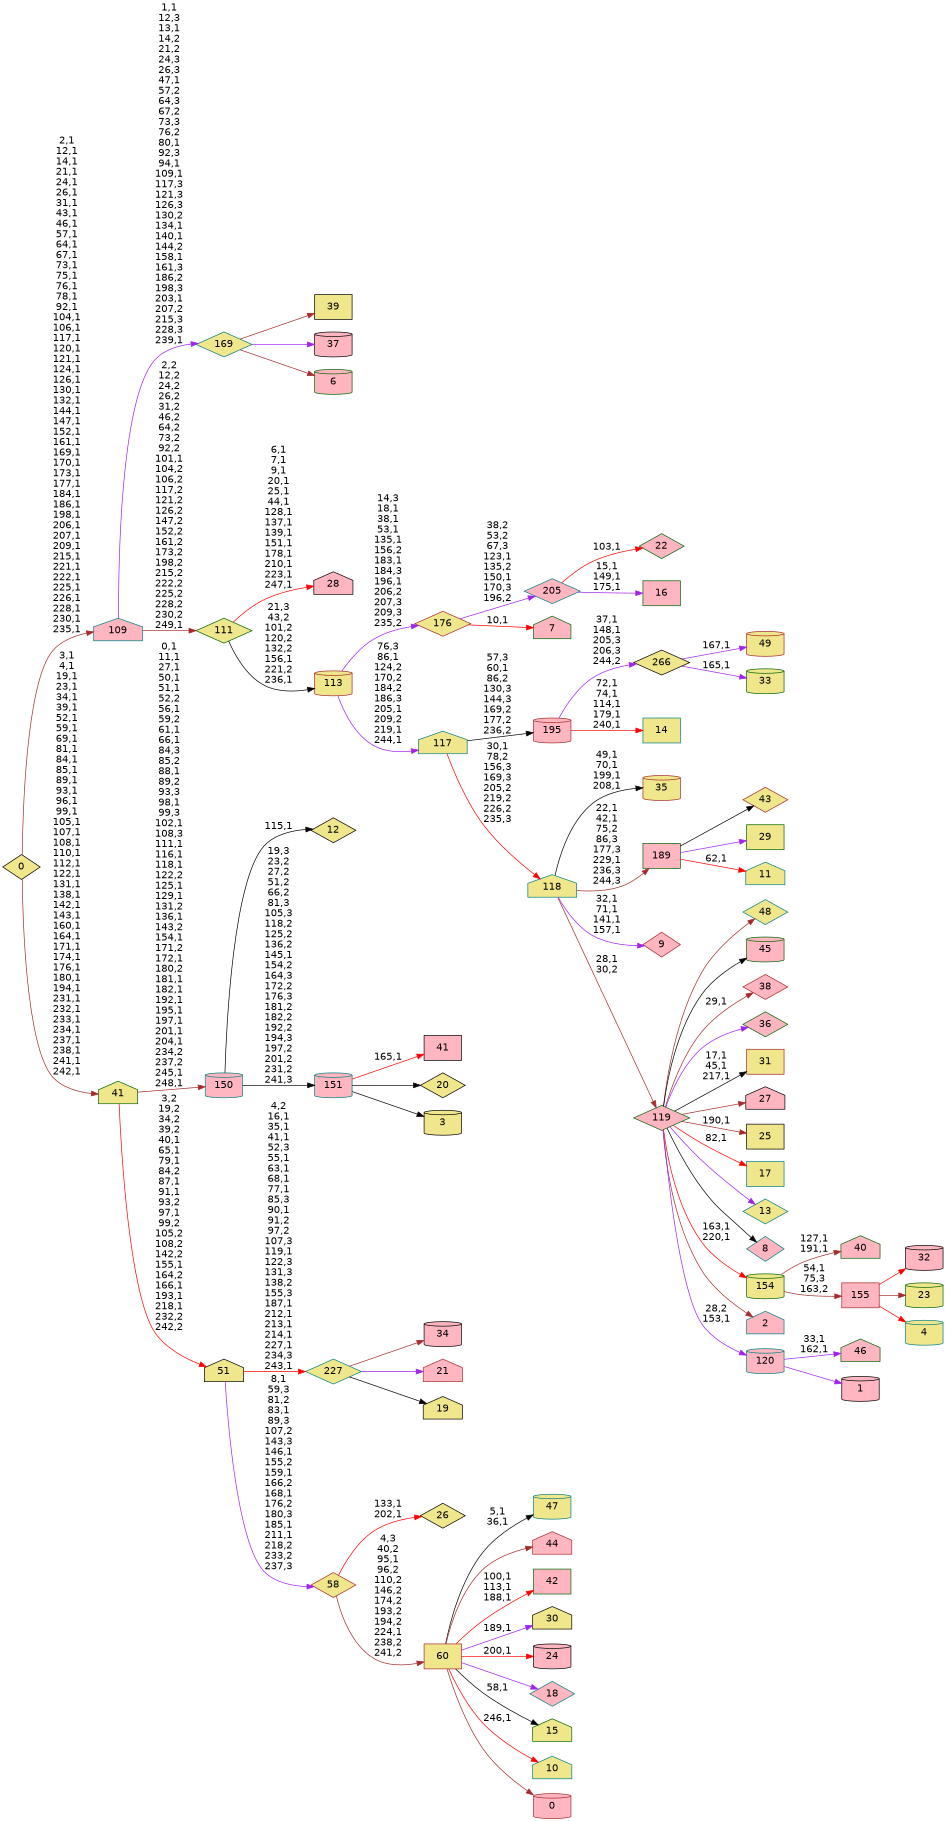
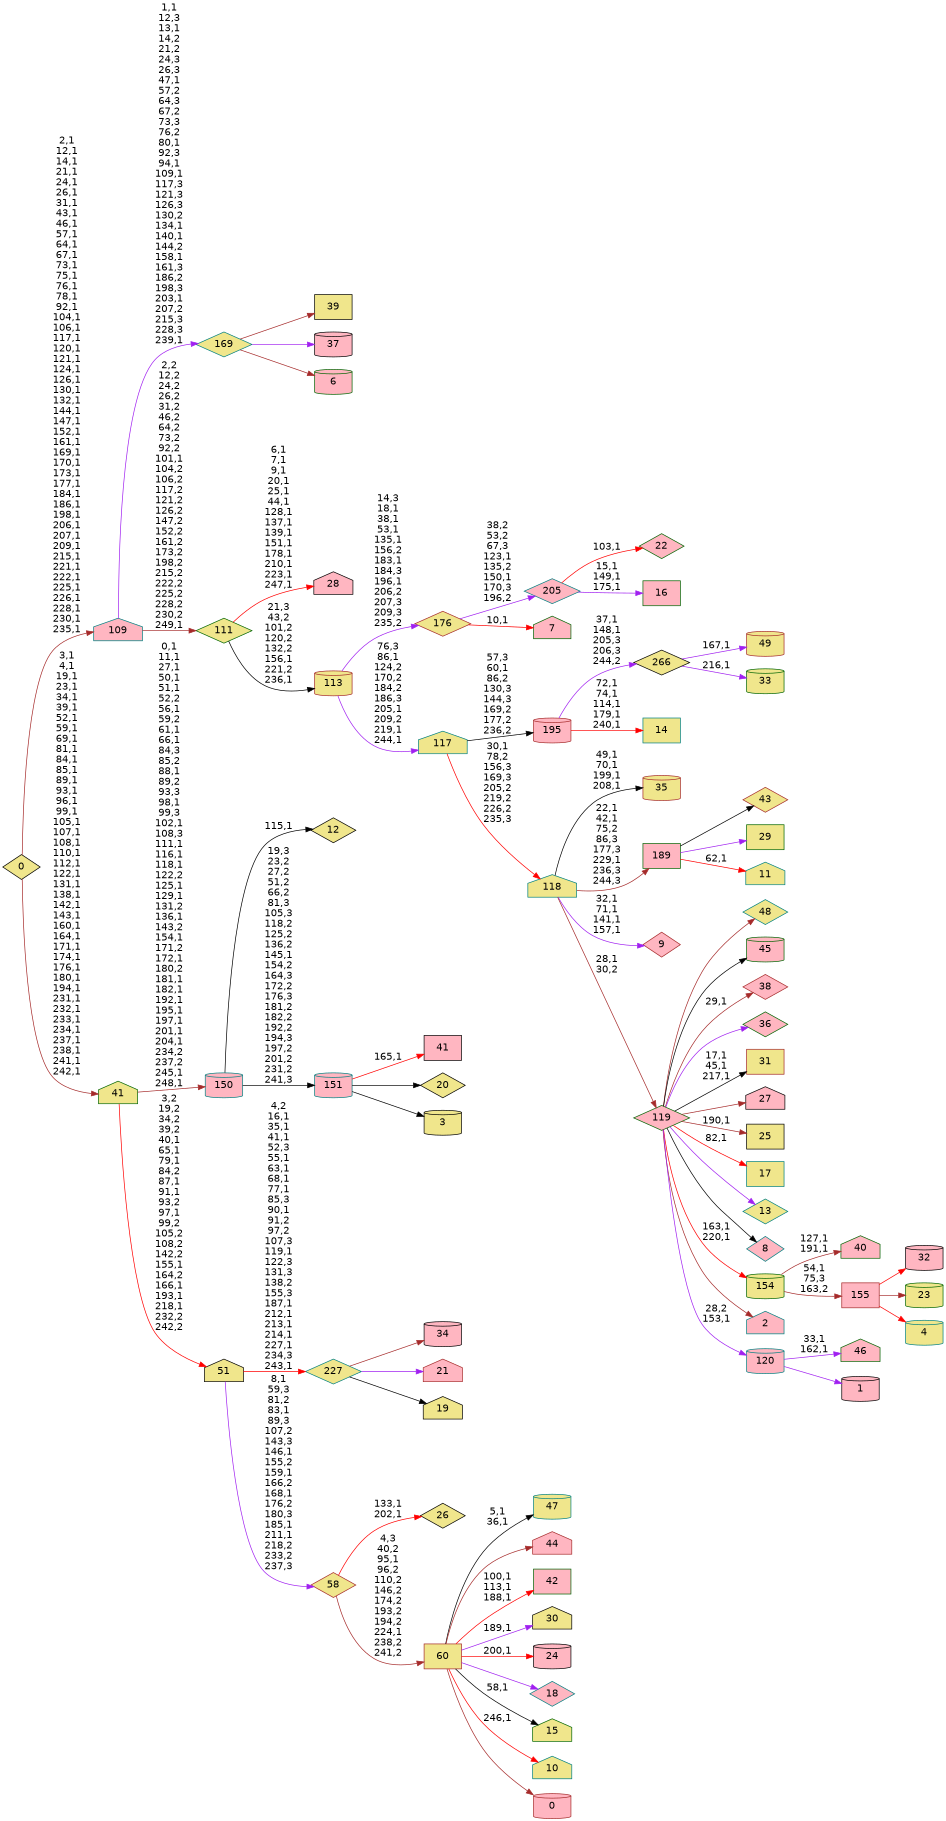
edge "266" -> "33": label "165,1" -> "216,1"
